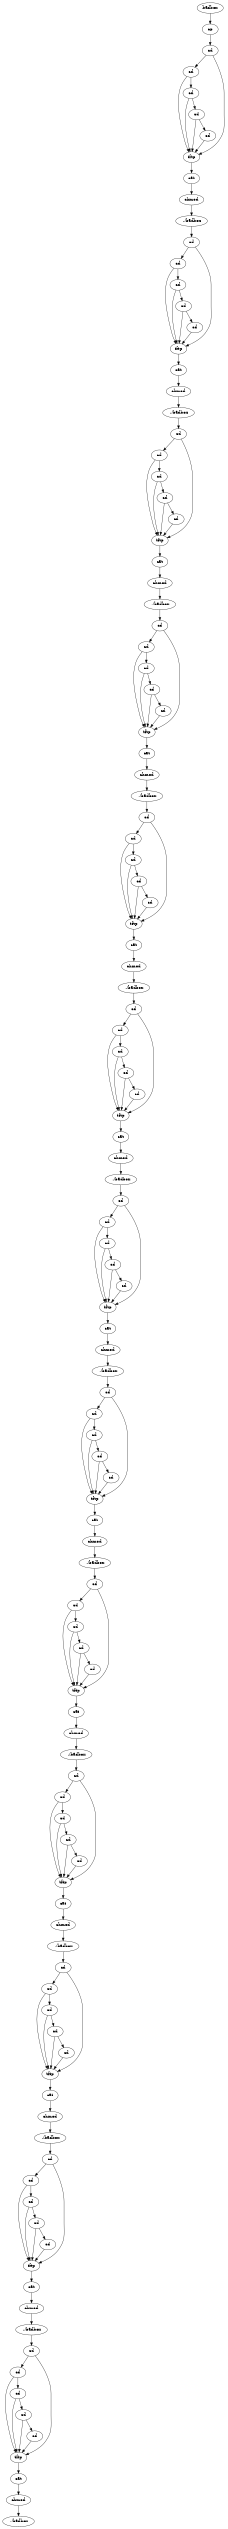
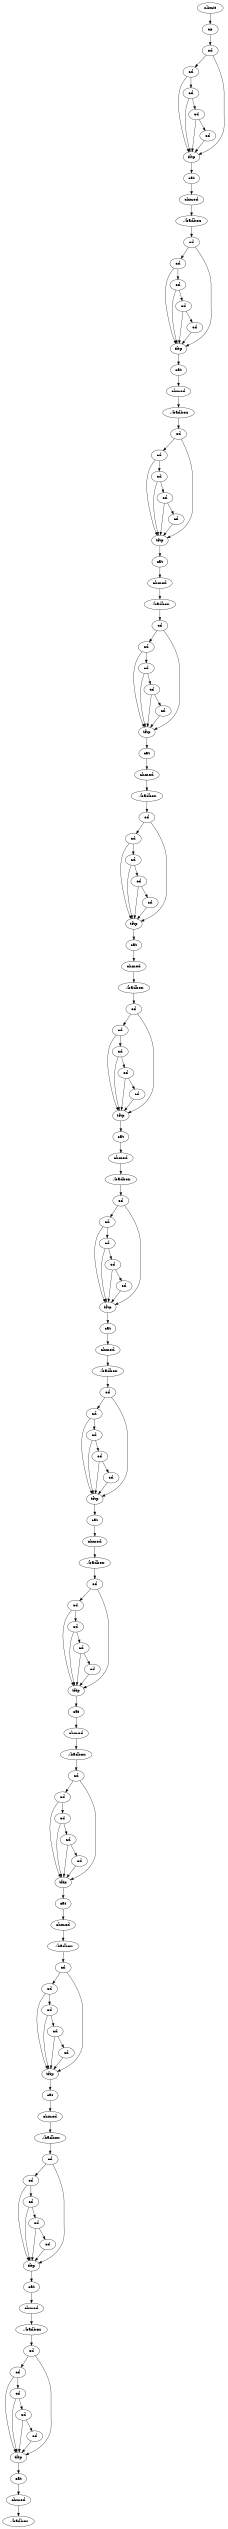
node "badbox": label "badbox" -> "ulimit"
